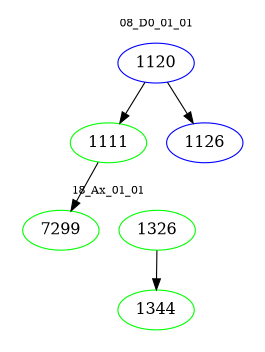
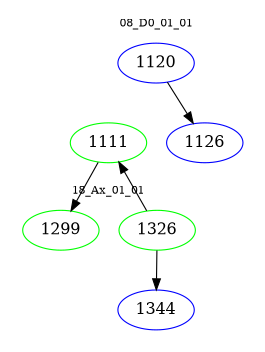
edge "1120" -> "1111": now "1326" -> "1111"
node "7299": label "7299" -> "1299"
node "1344": color green -> blue
